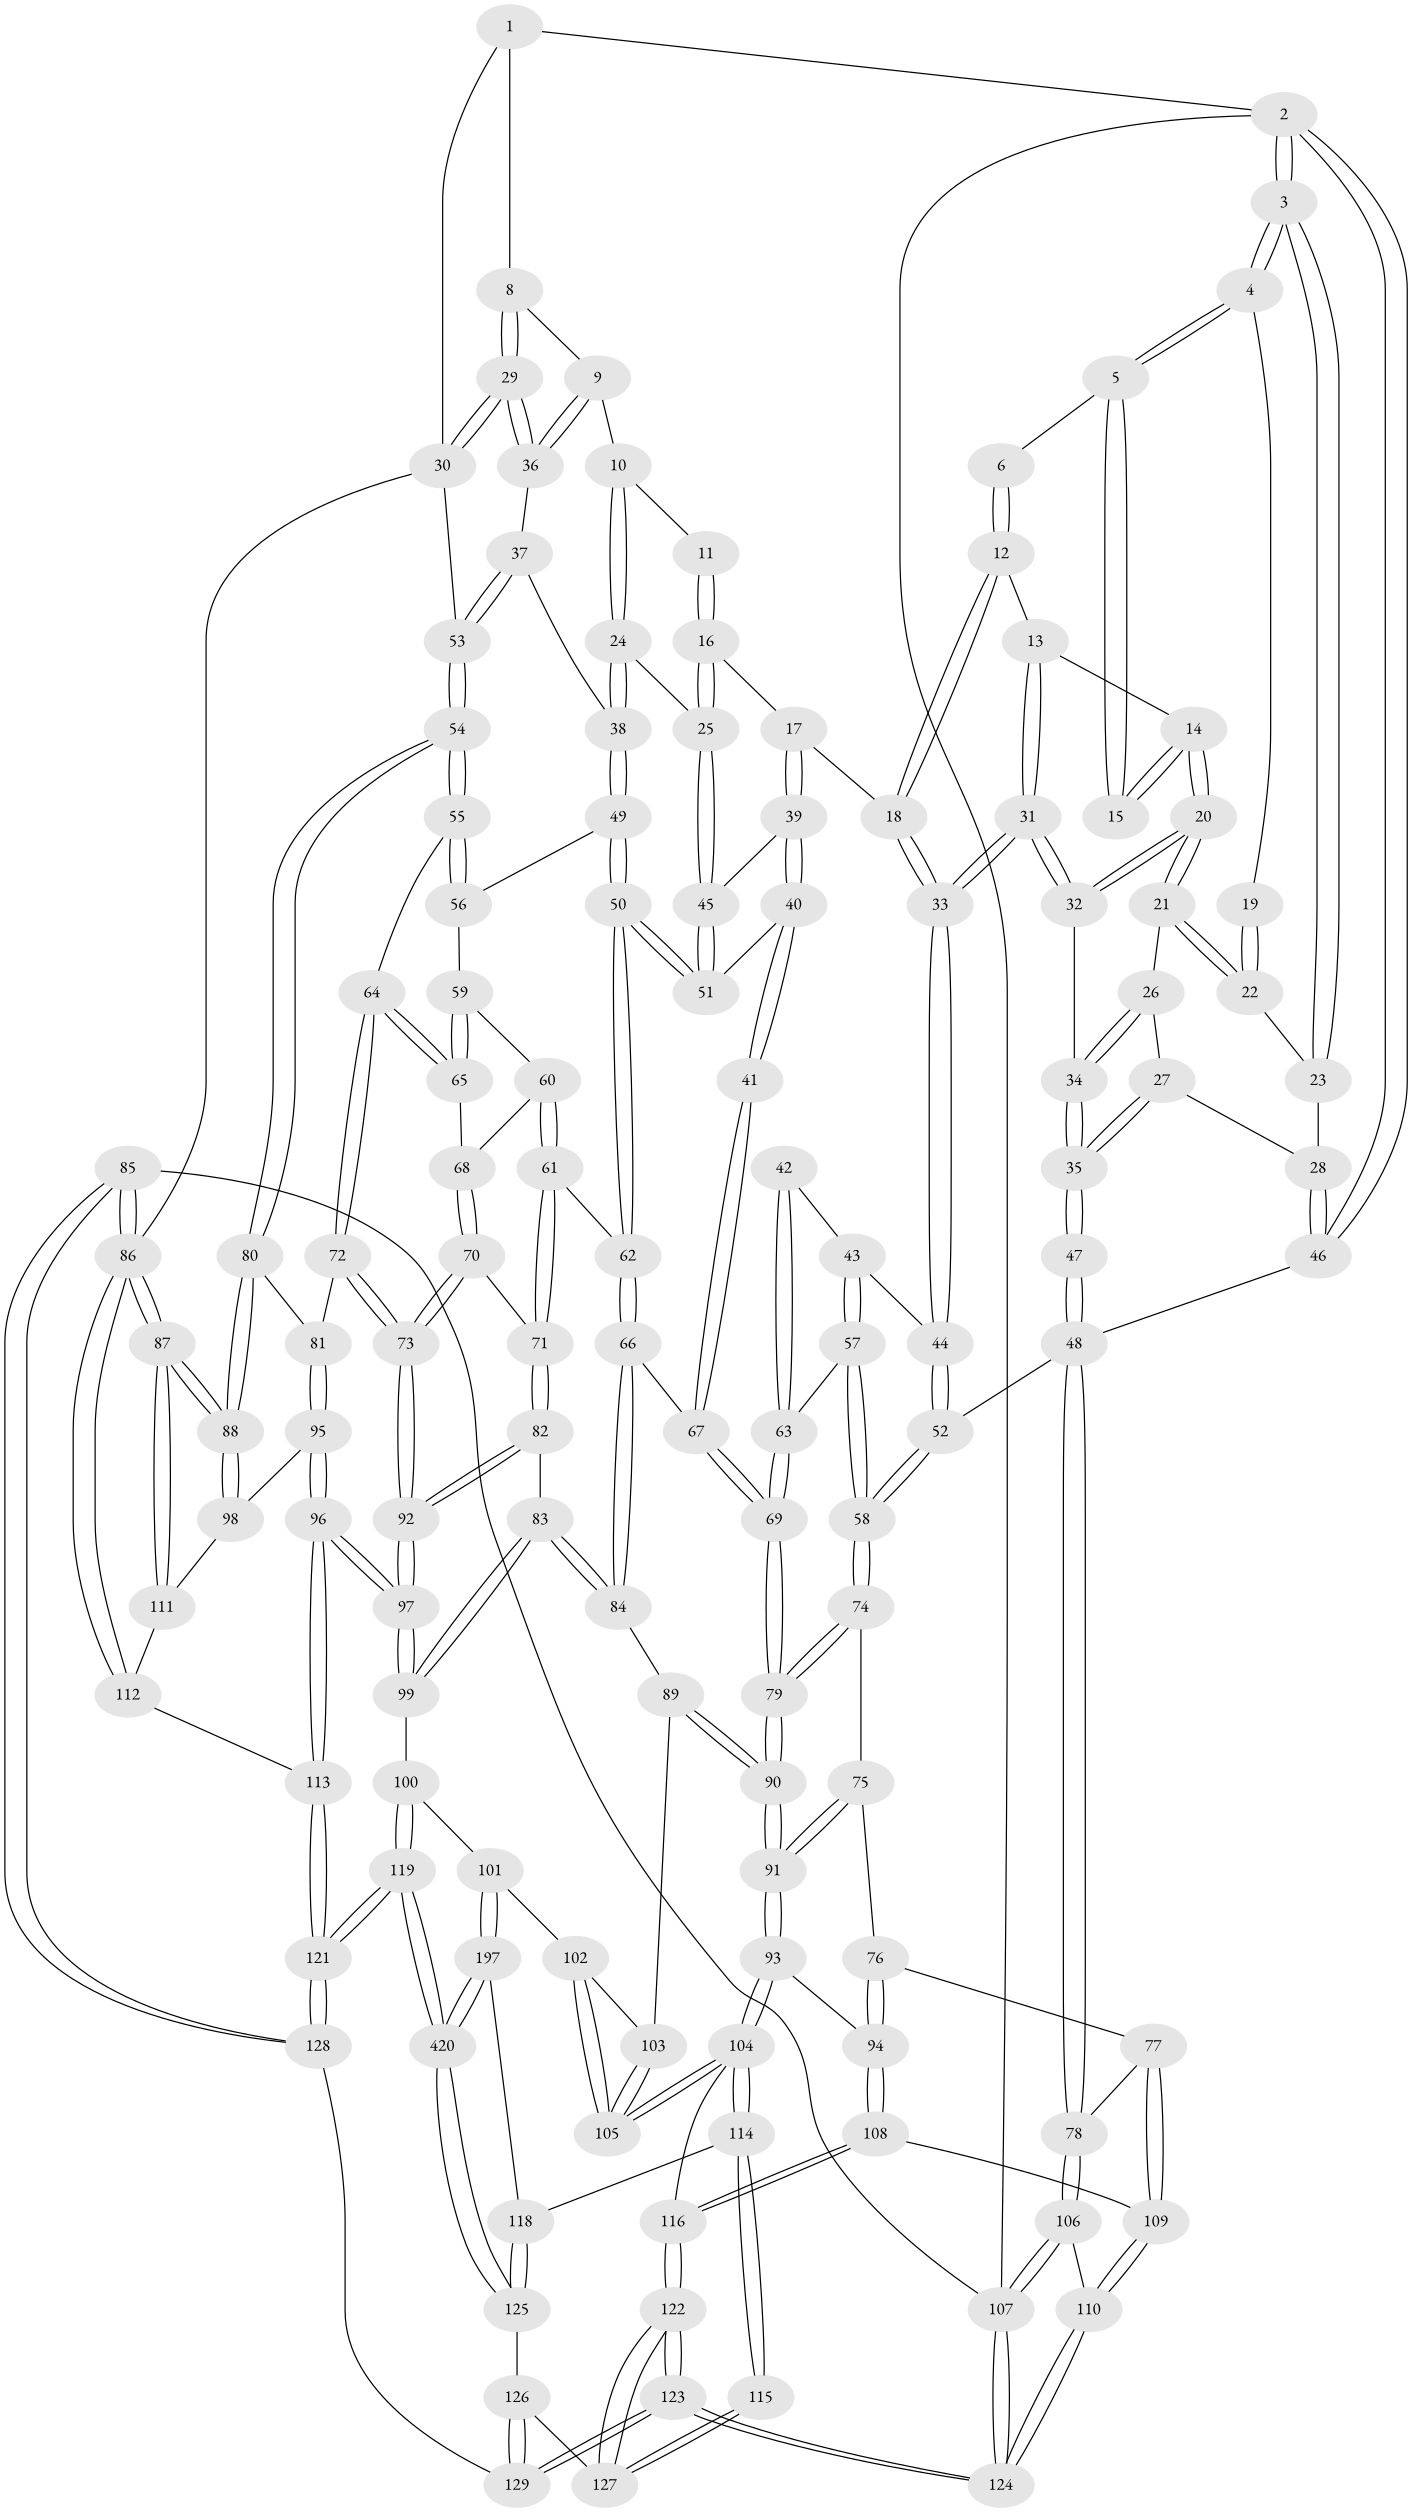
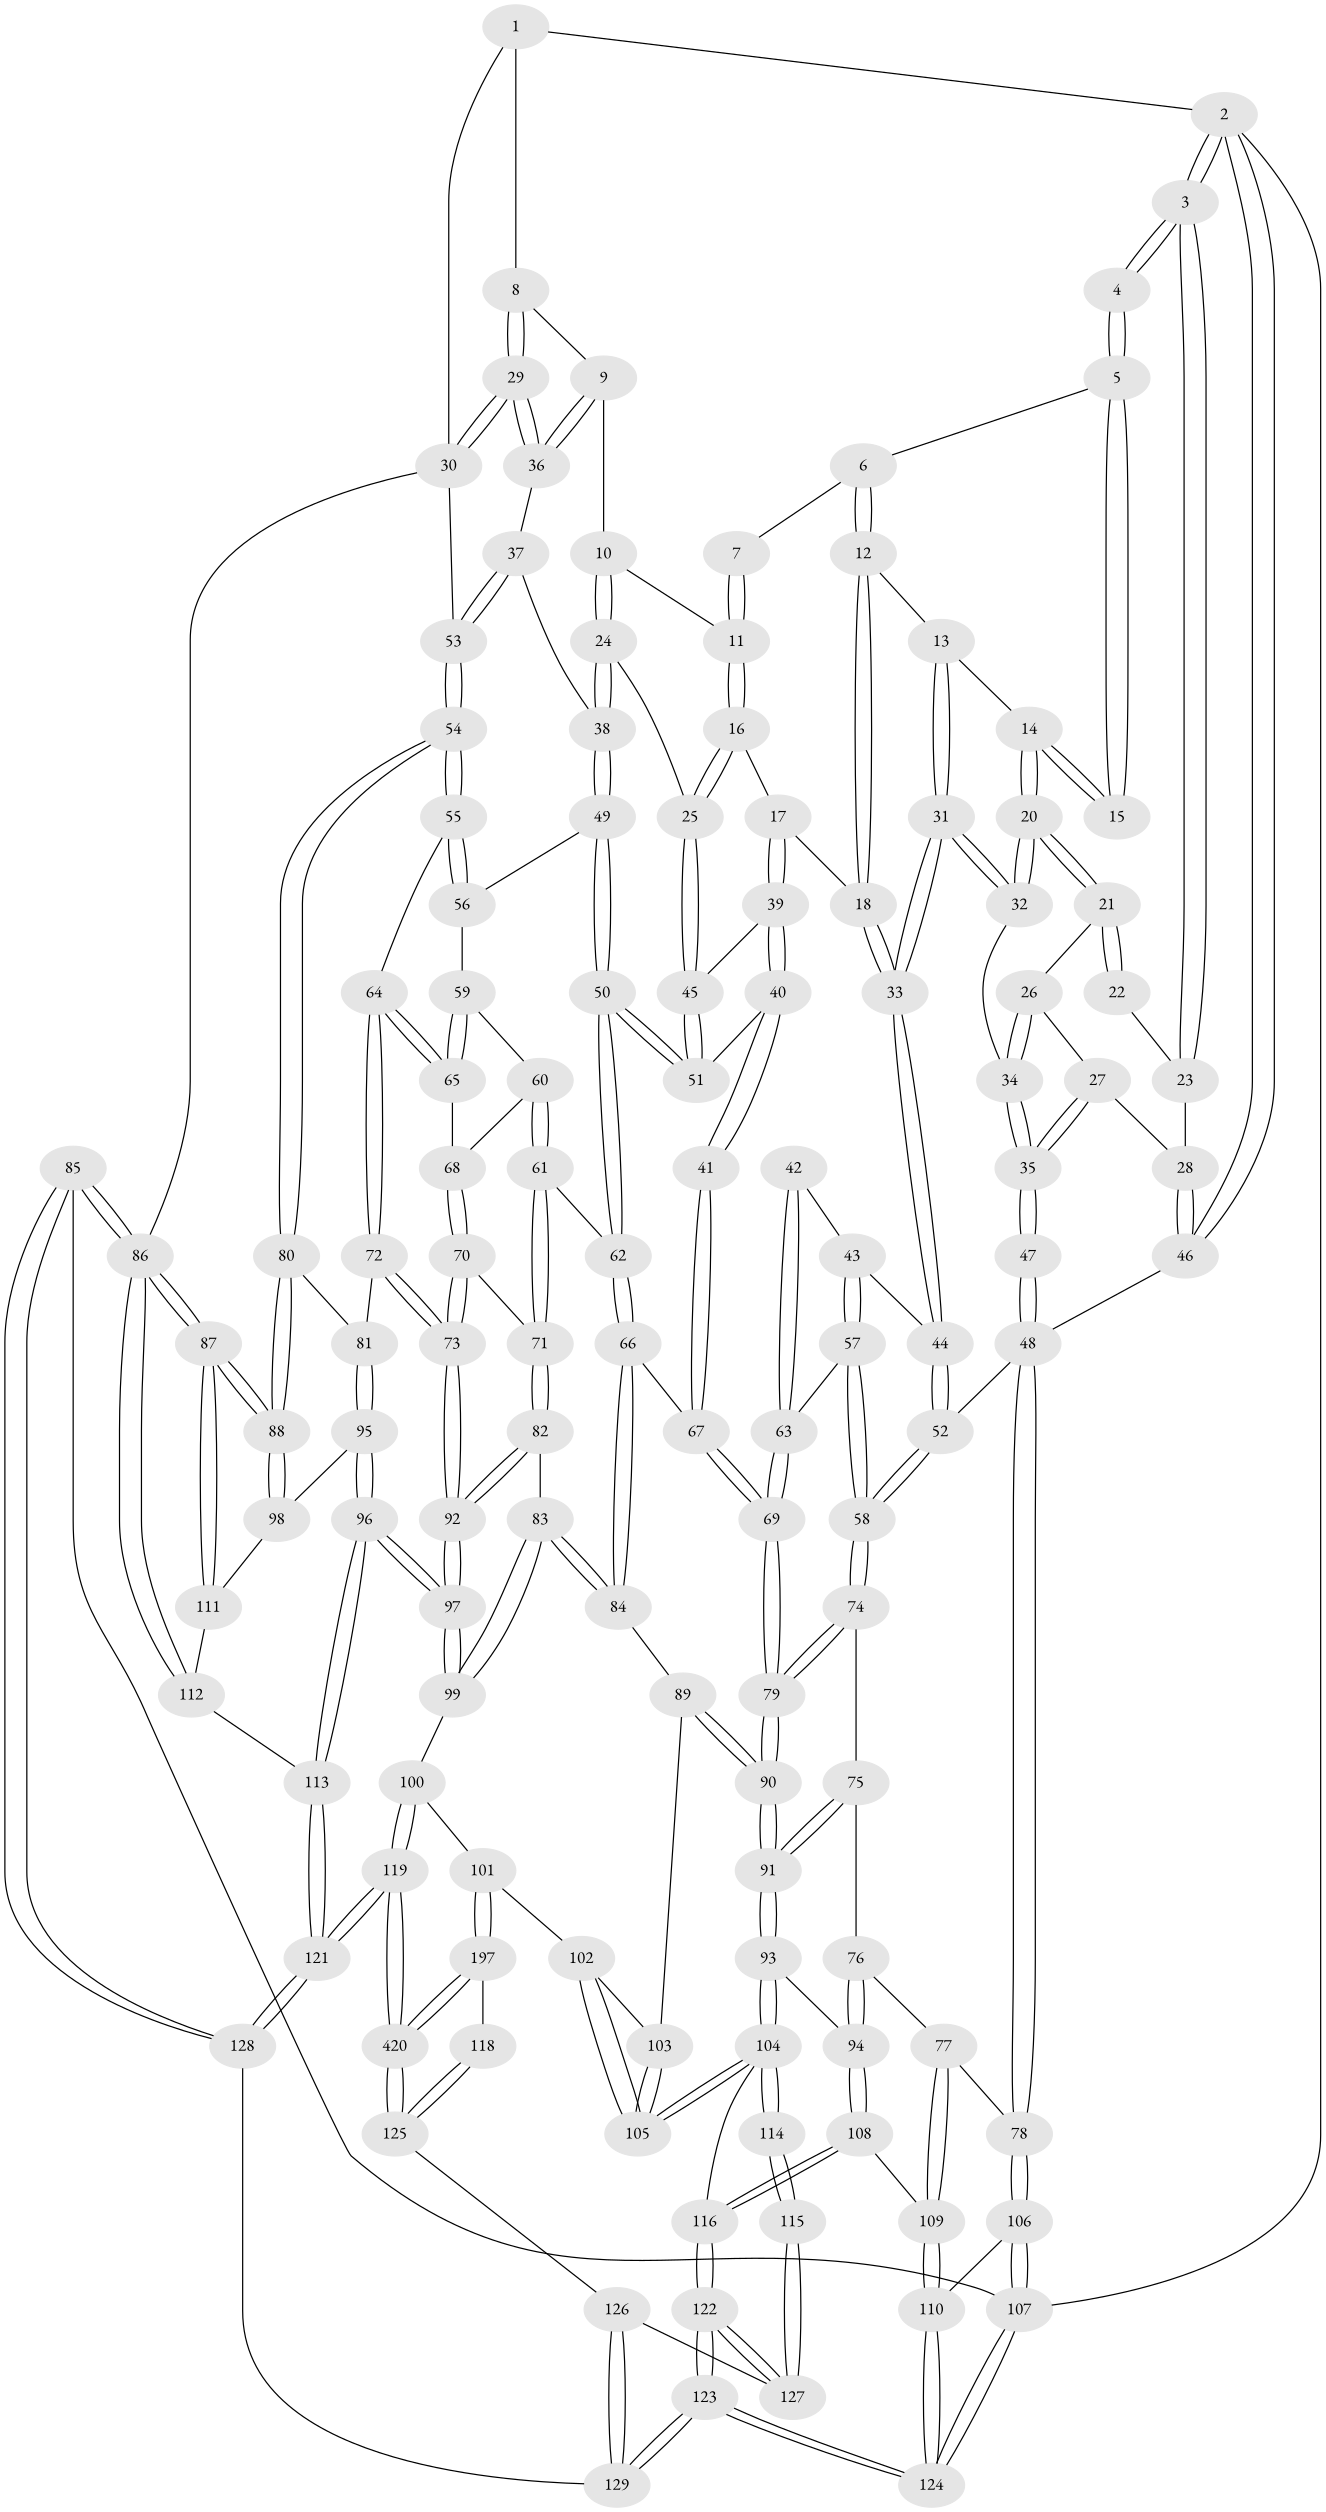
node "7": added
node "19": removed
edge "114" -- "118": removed
